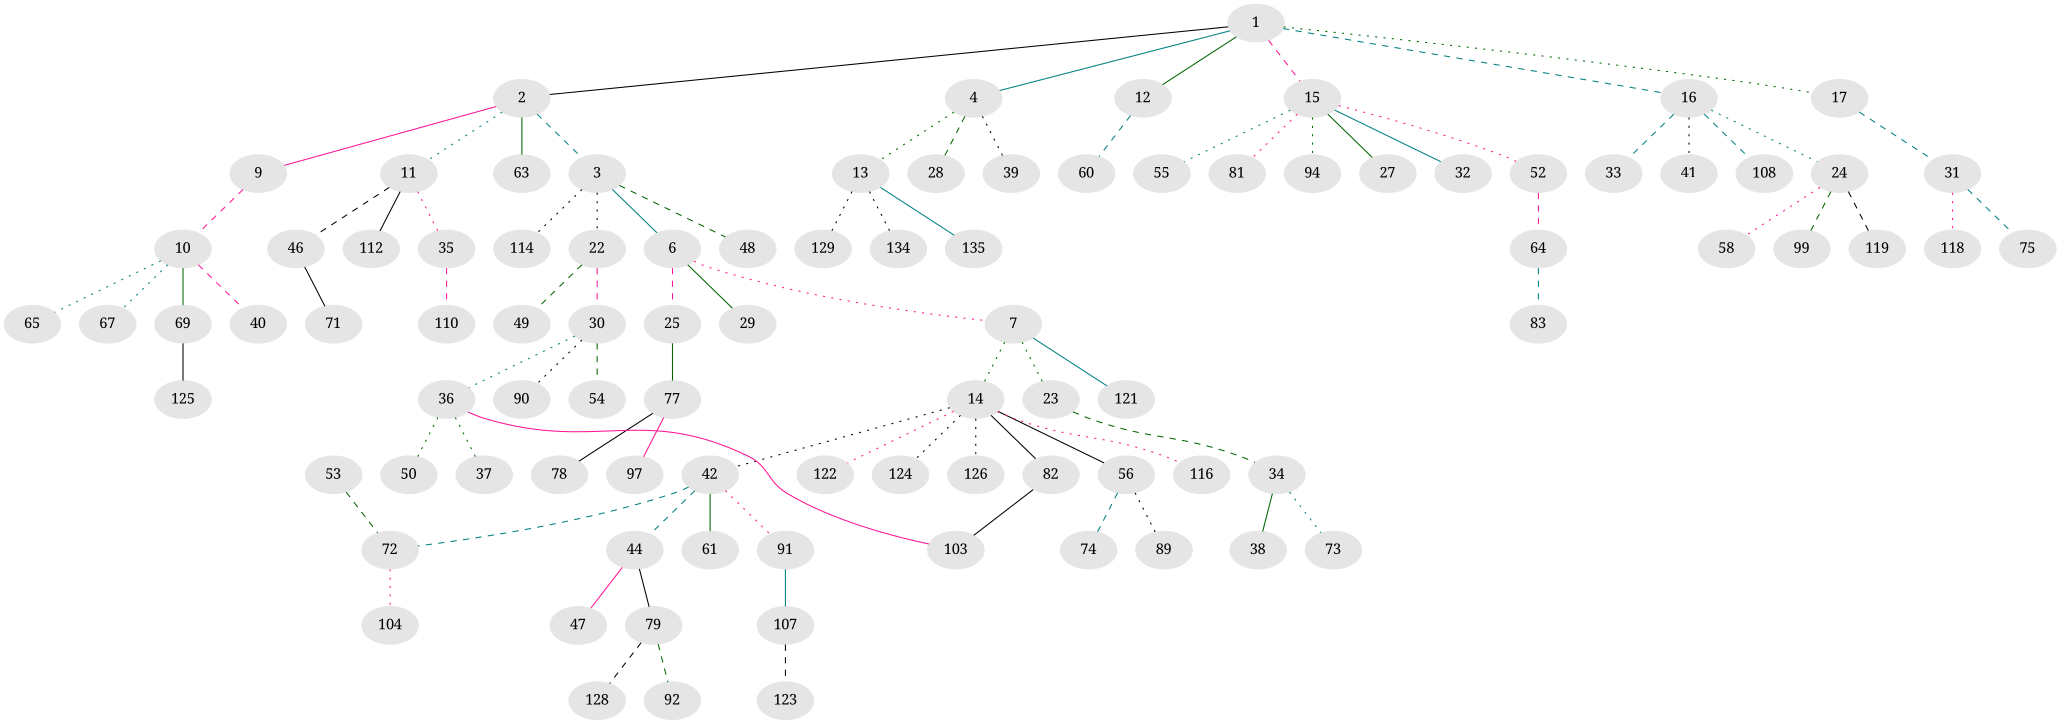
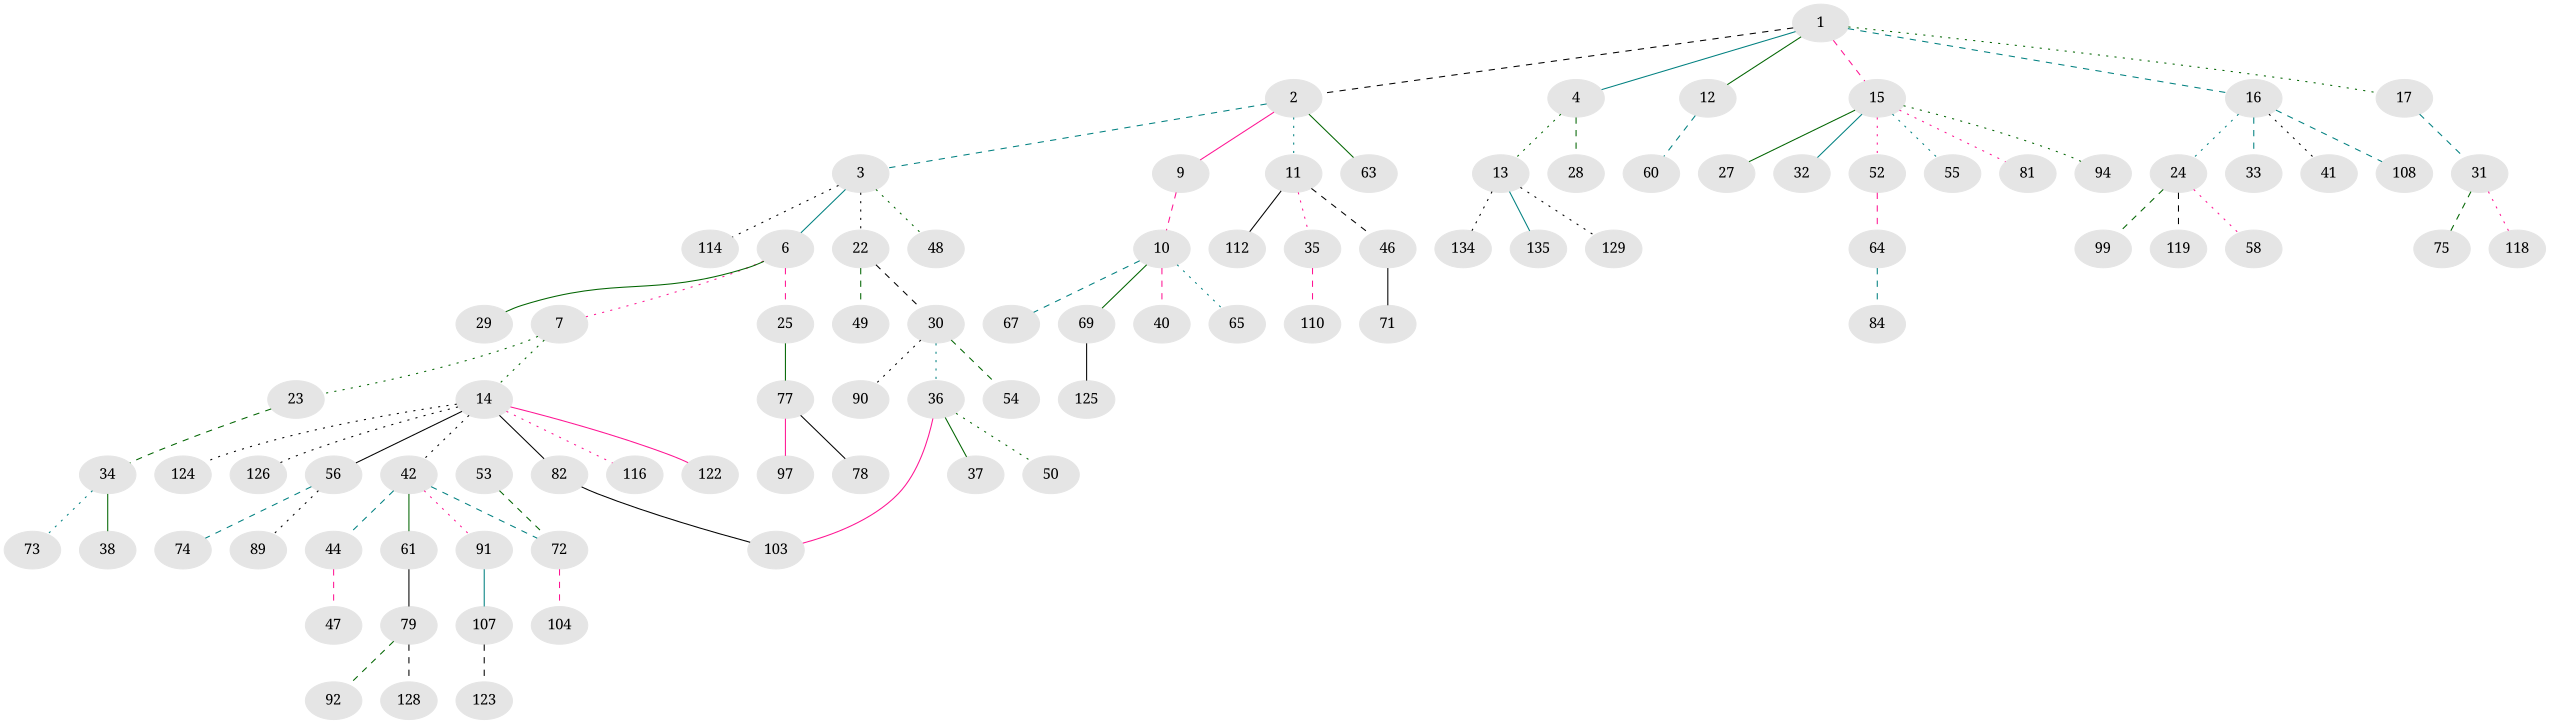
edge "1" -- "2": style solid -> dashed
node "39": removed
edge "3" -- "48": style dashed -> dotted
edge "31" -- "75": color teal -> darkgreen
edge "10" -- "67": style dotted -> dashed
edge "22" -- "30": color deeppink -> black
node "83": label "83" -> "84"
node "121": removed
edge "36" -- "37": style dotted -> solid
edge "14" -- "122": style dotted -> solid
edge "72" -- "104": style dotted -> dashed
edge "44" -- "47": style solid -> dashed
edge "44" -- "79": now "61" -- "79"
